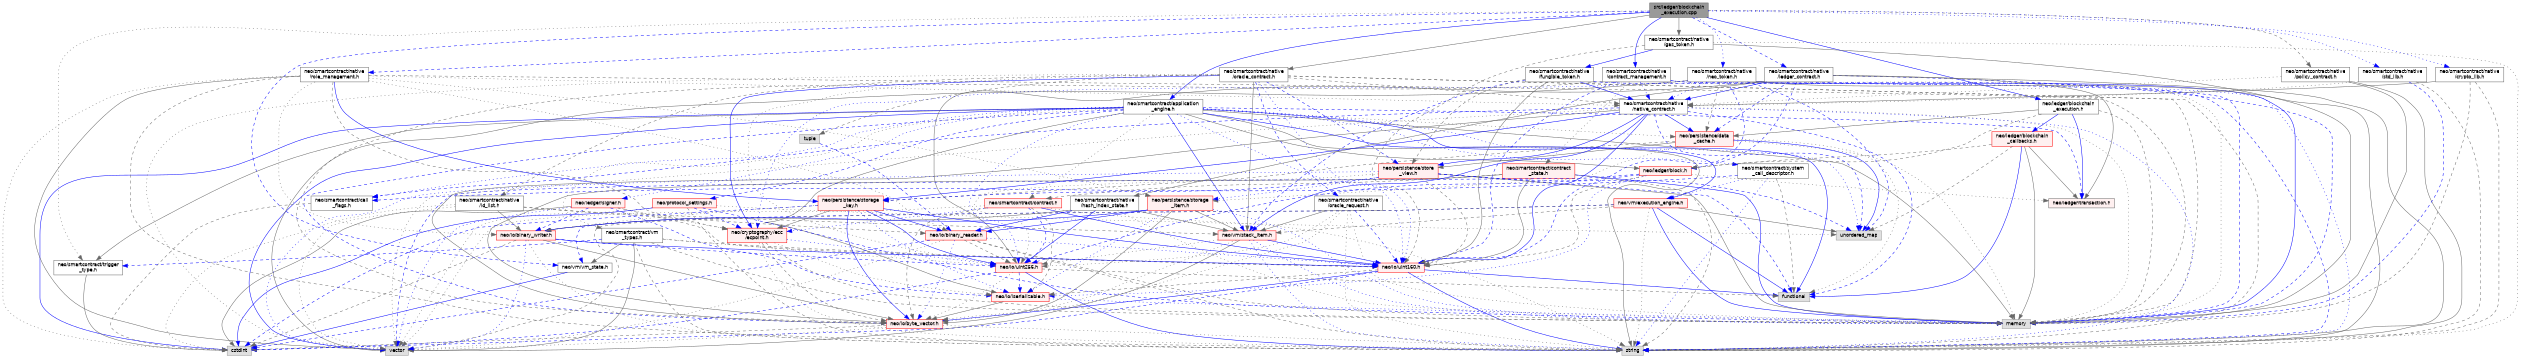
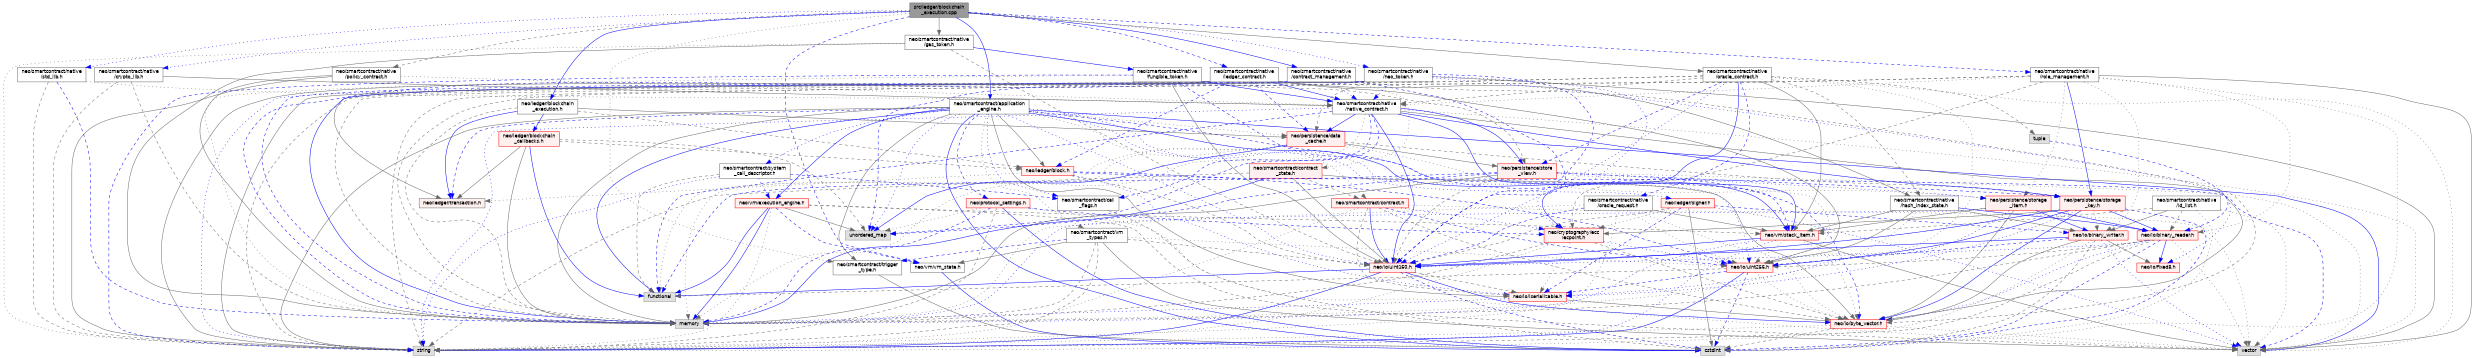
edge "neo/smartcontract/native /oracle_contract.h" -> "neo/smartcontract/native /id_list.h": now "neo/smartcontract/native /oracle_contract.h" -> "neo/smartcontract/native /hash_index_state.h"
edge "neo/persistence/store _view.h" -> "vector": color blue -> gray40
edge "neo/smartcontract/native /hash_index_state.h" -> "neo/io/uint256.h": color blue -> gray40
node "neo/io/fixed8.h": added
